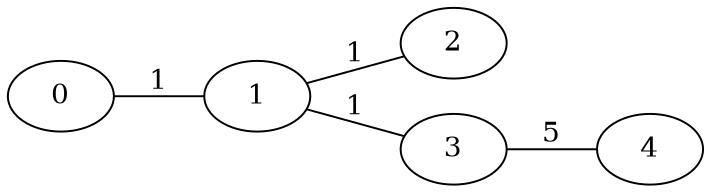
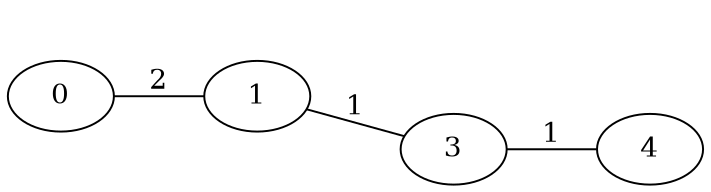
node "2": removed
edge "0" -- "1": label "1" -> "2"
edge "3" -- "4": label "5" -> "1"
